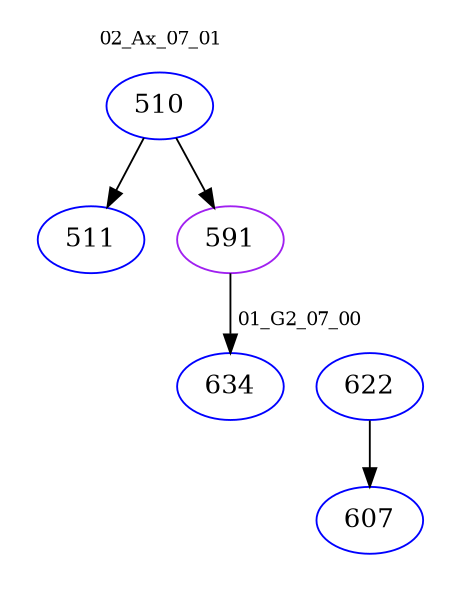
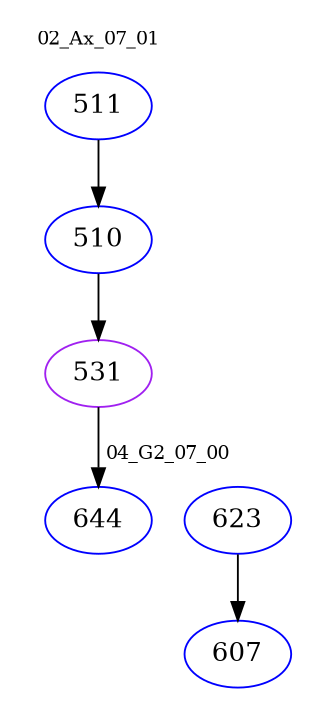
edge "510" -> "511": reversed
node "591": label "591" -> "531"
cluster "01_G2_07_00": label "01_G2_07_00" -> "04_G2_07_00"
node "634": label "634" -> "644"
node "622": label "622" -> "623"
